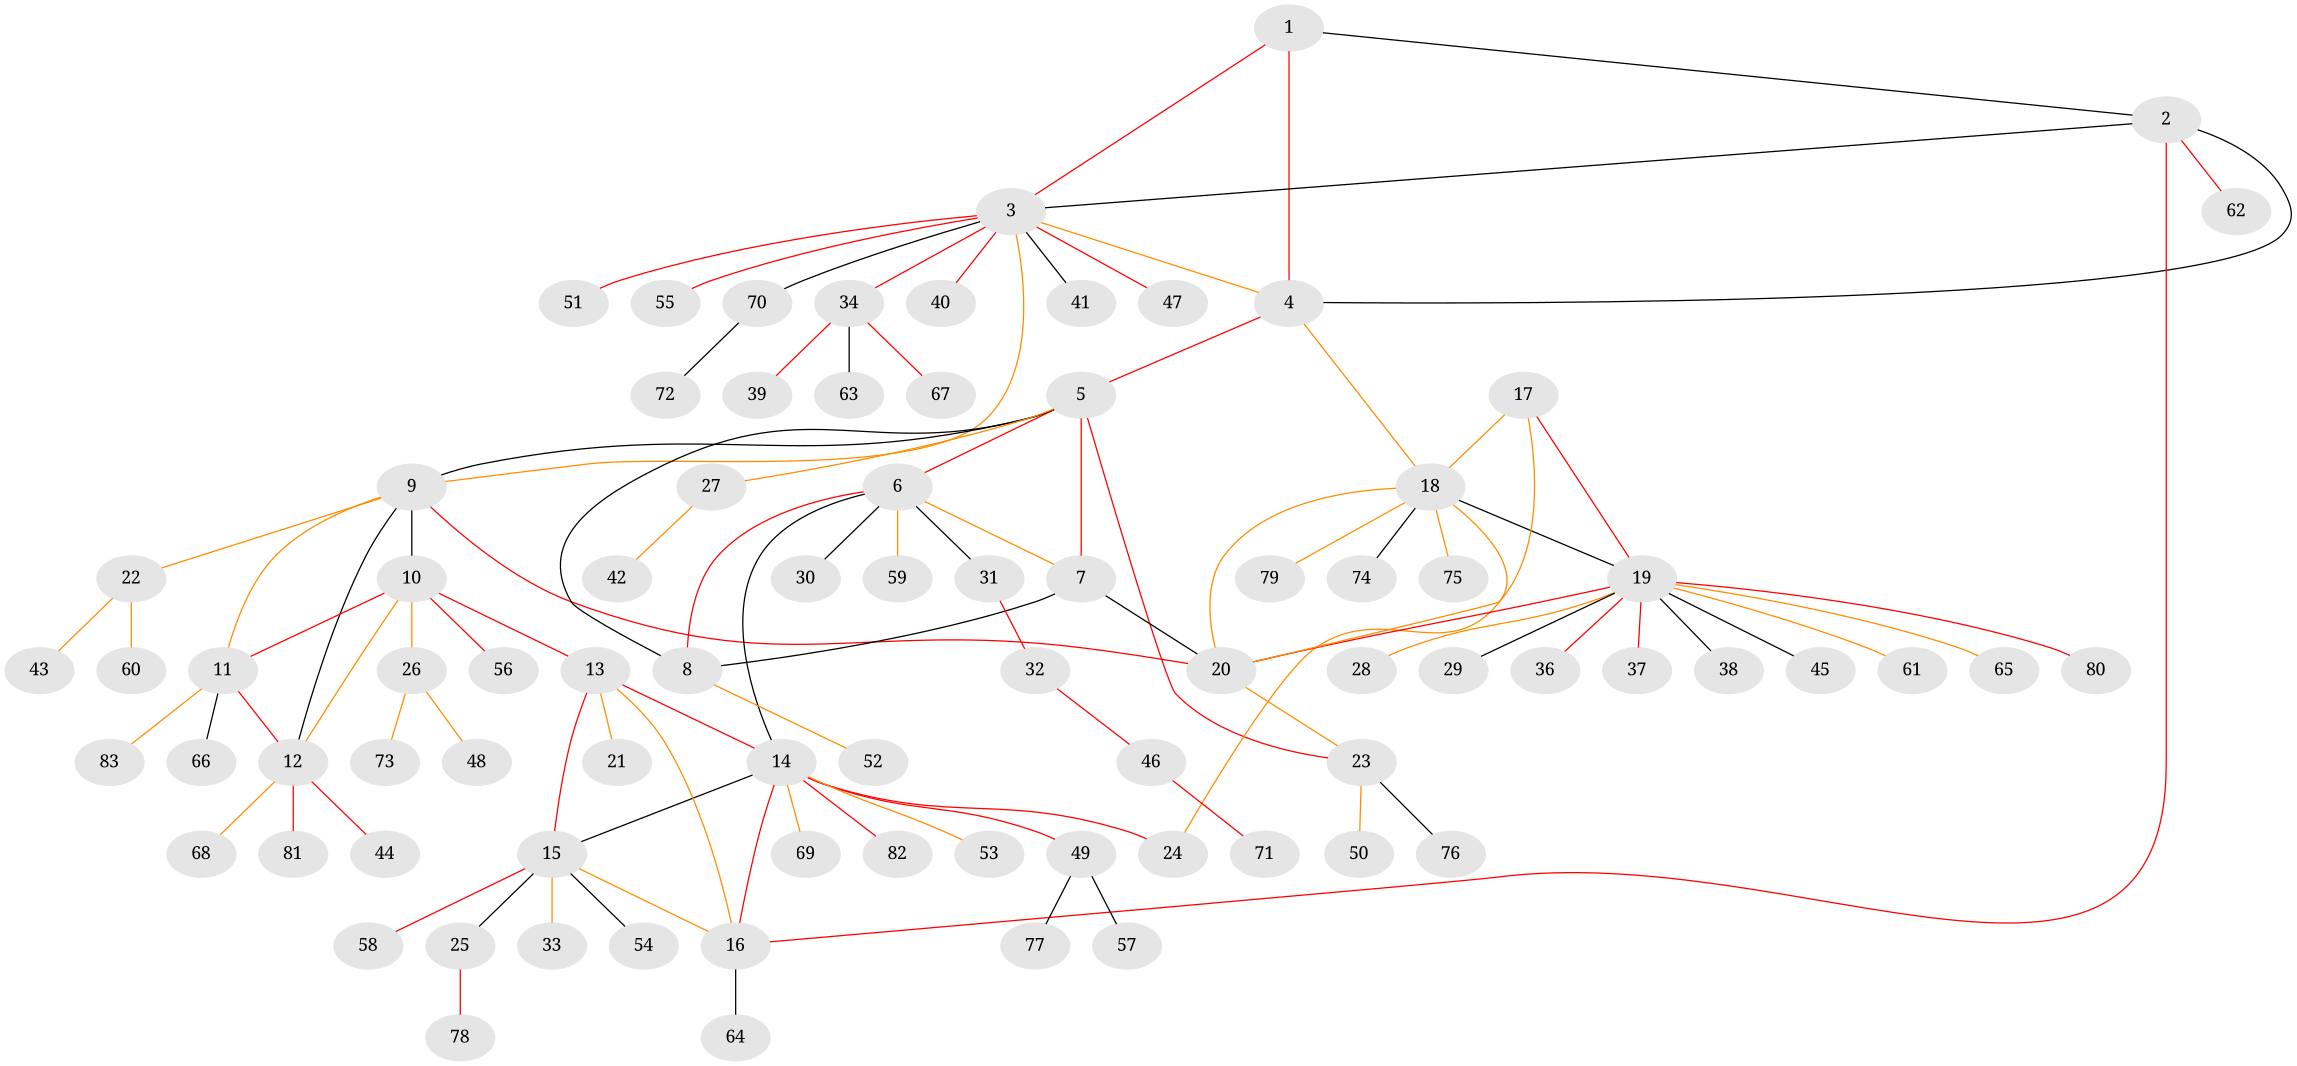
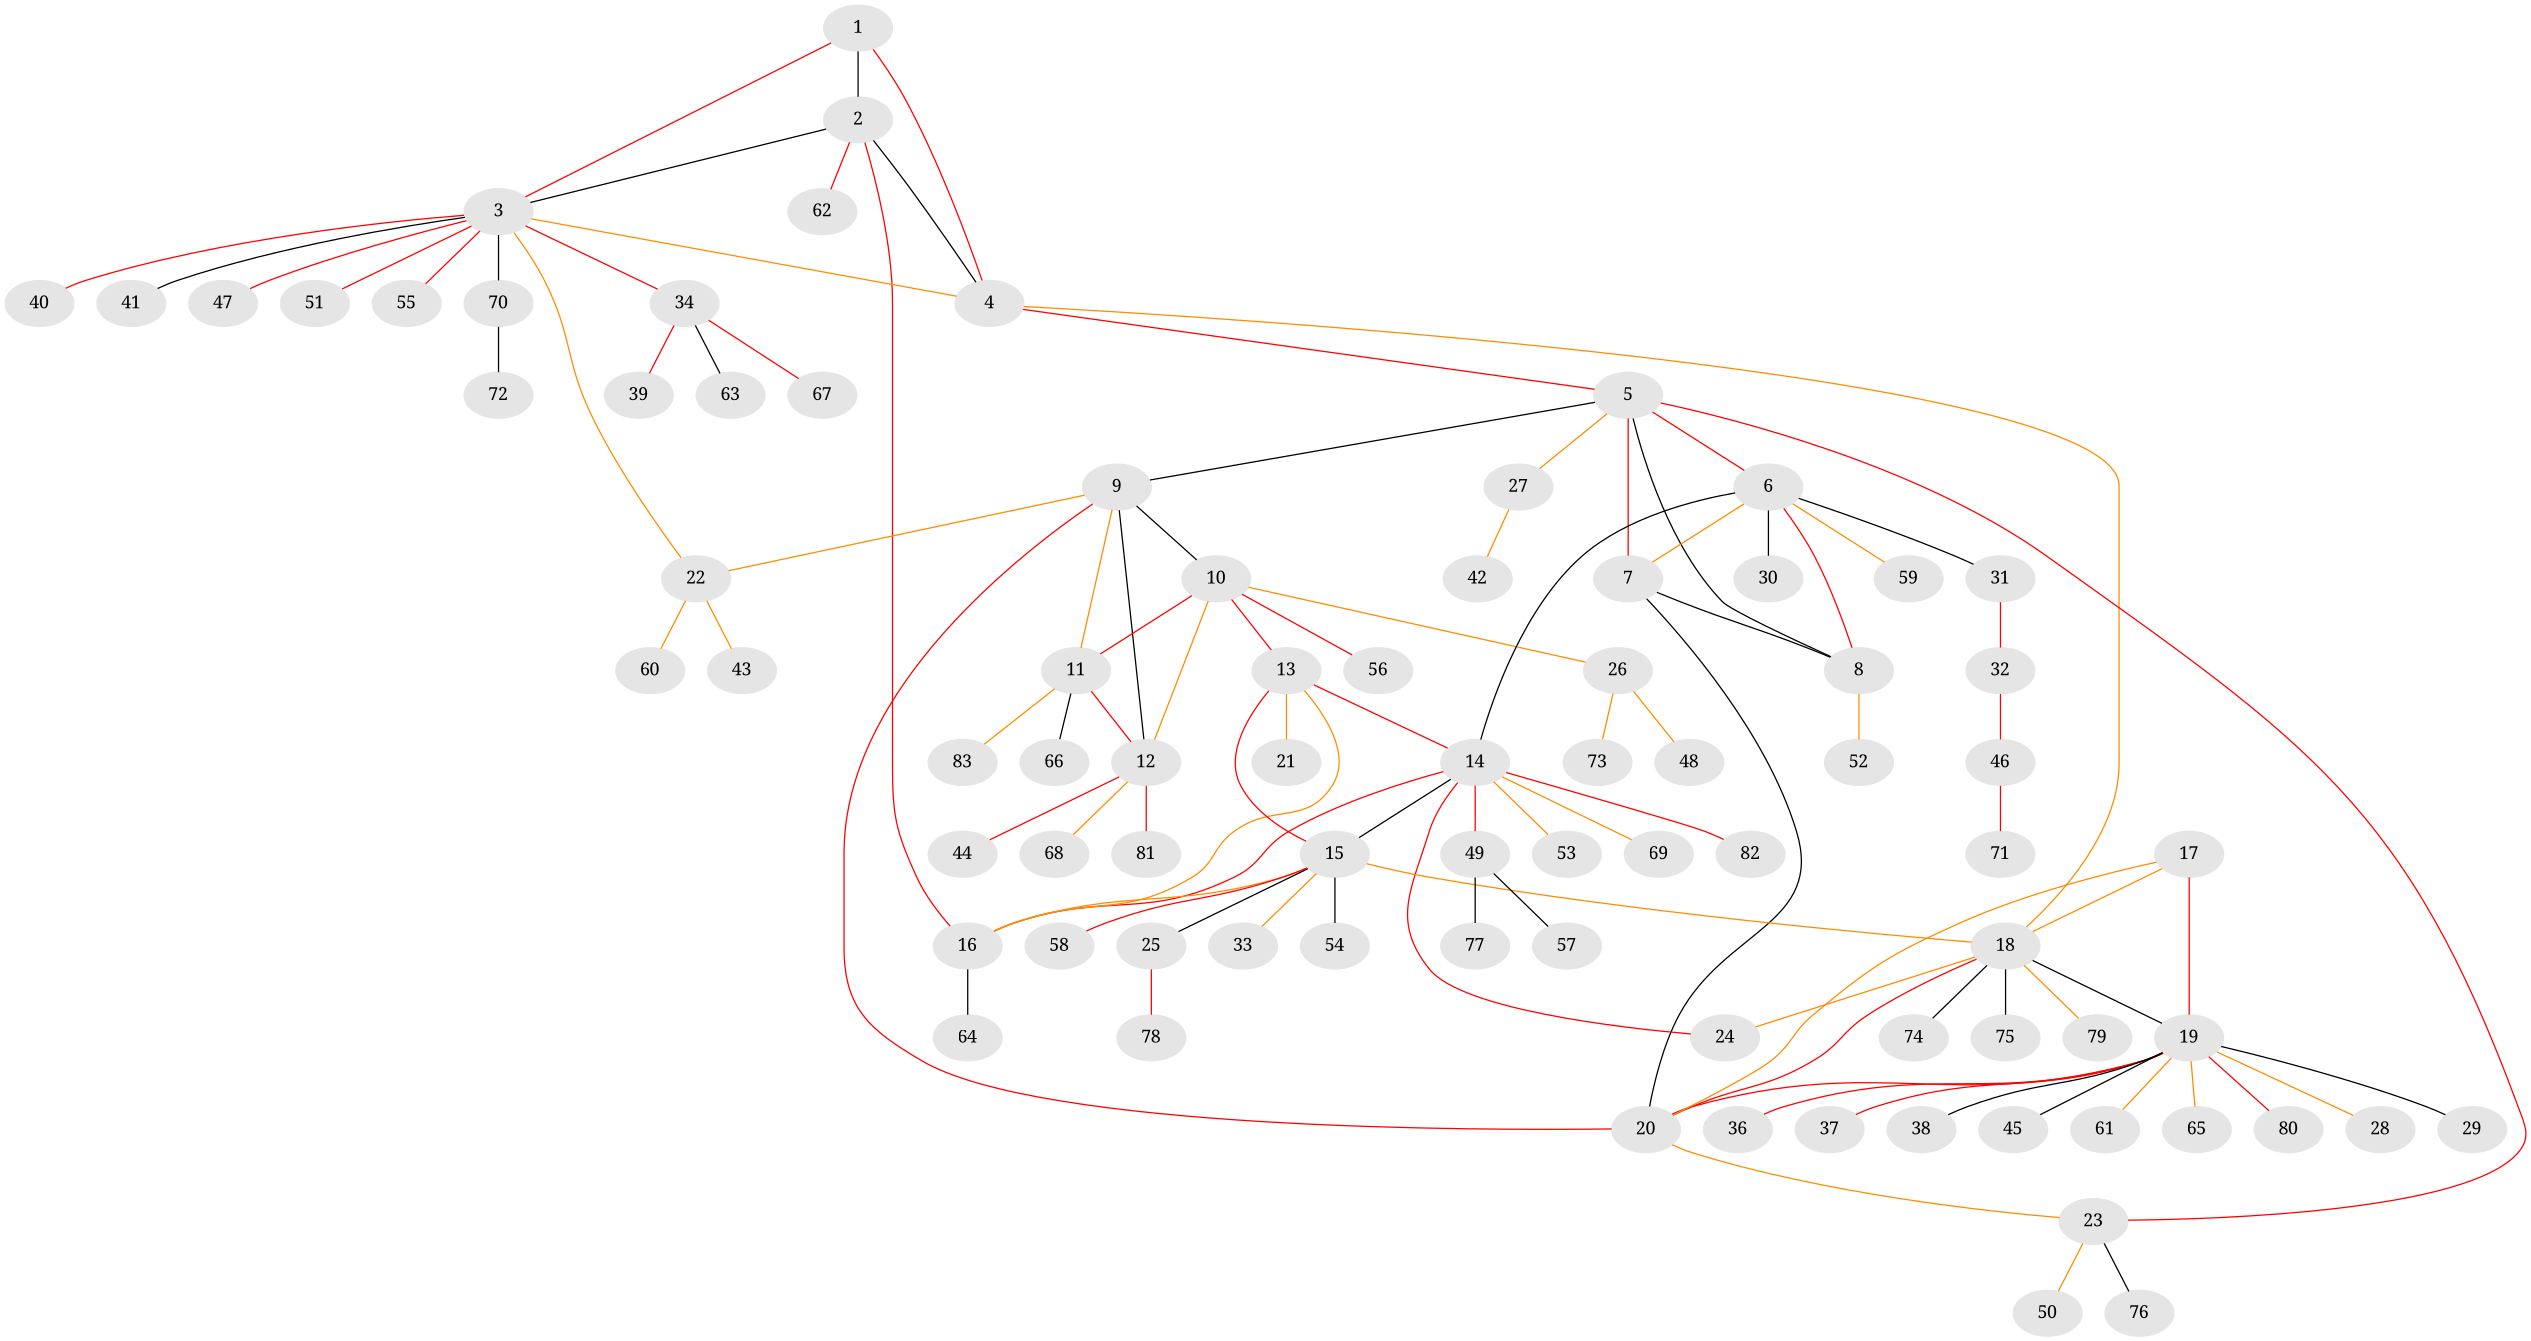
edge "3" -- "9": now "3" -- "22"
edge "18" -- "20": color darkorange -> red
edge "18" -- "75": color darkorange -> black
edge "15" -- "18": added
